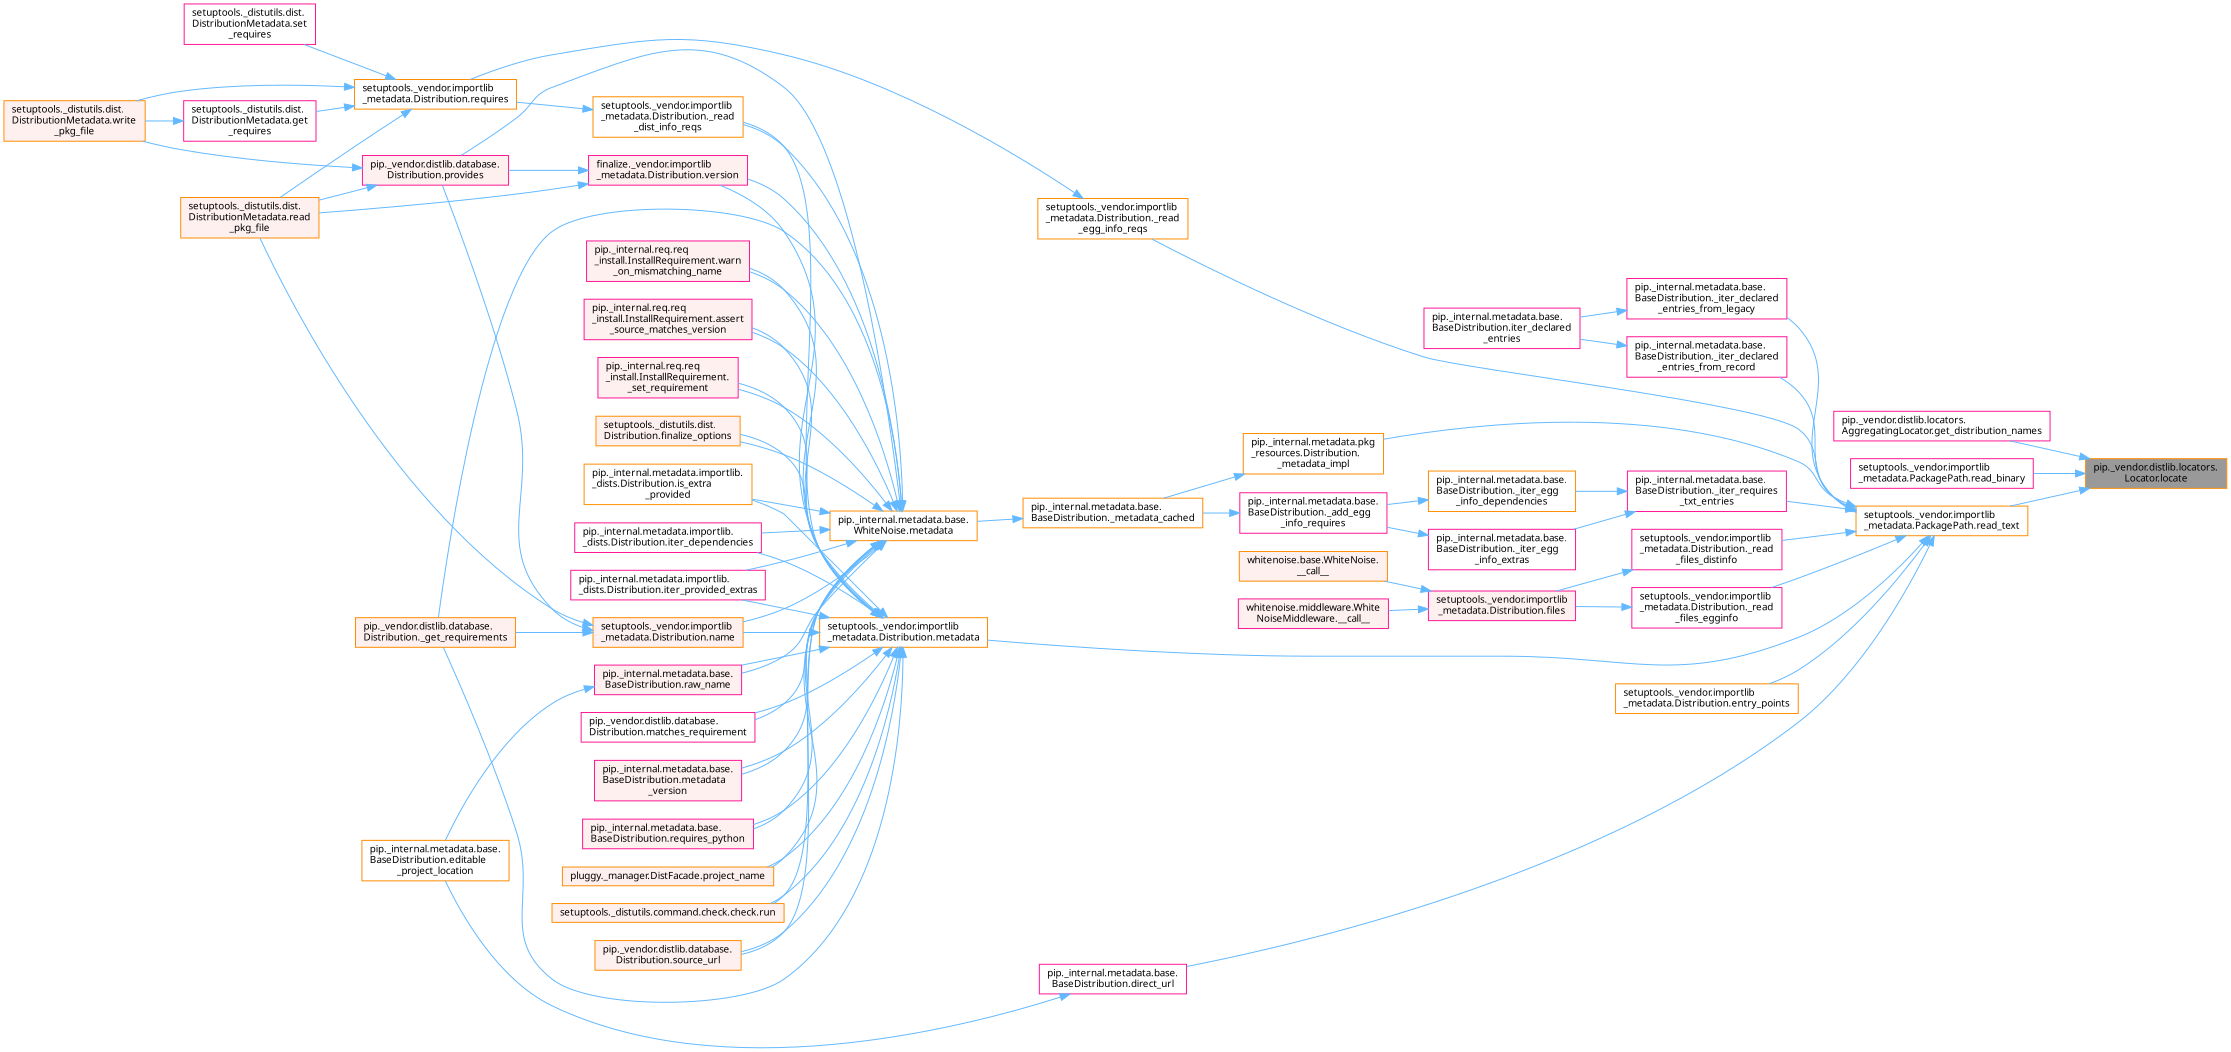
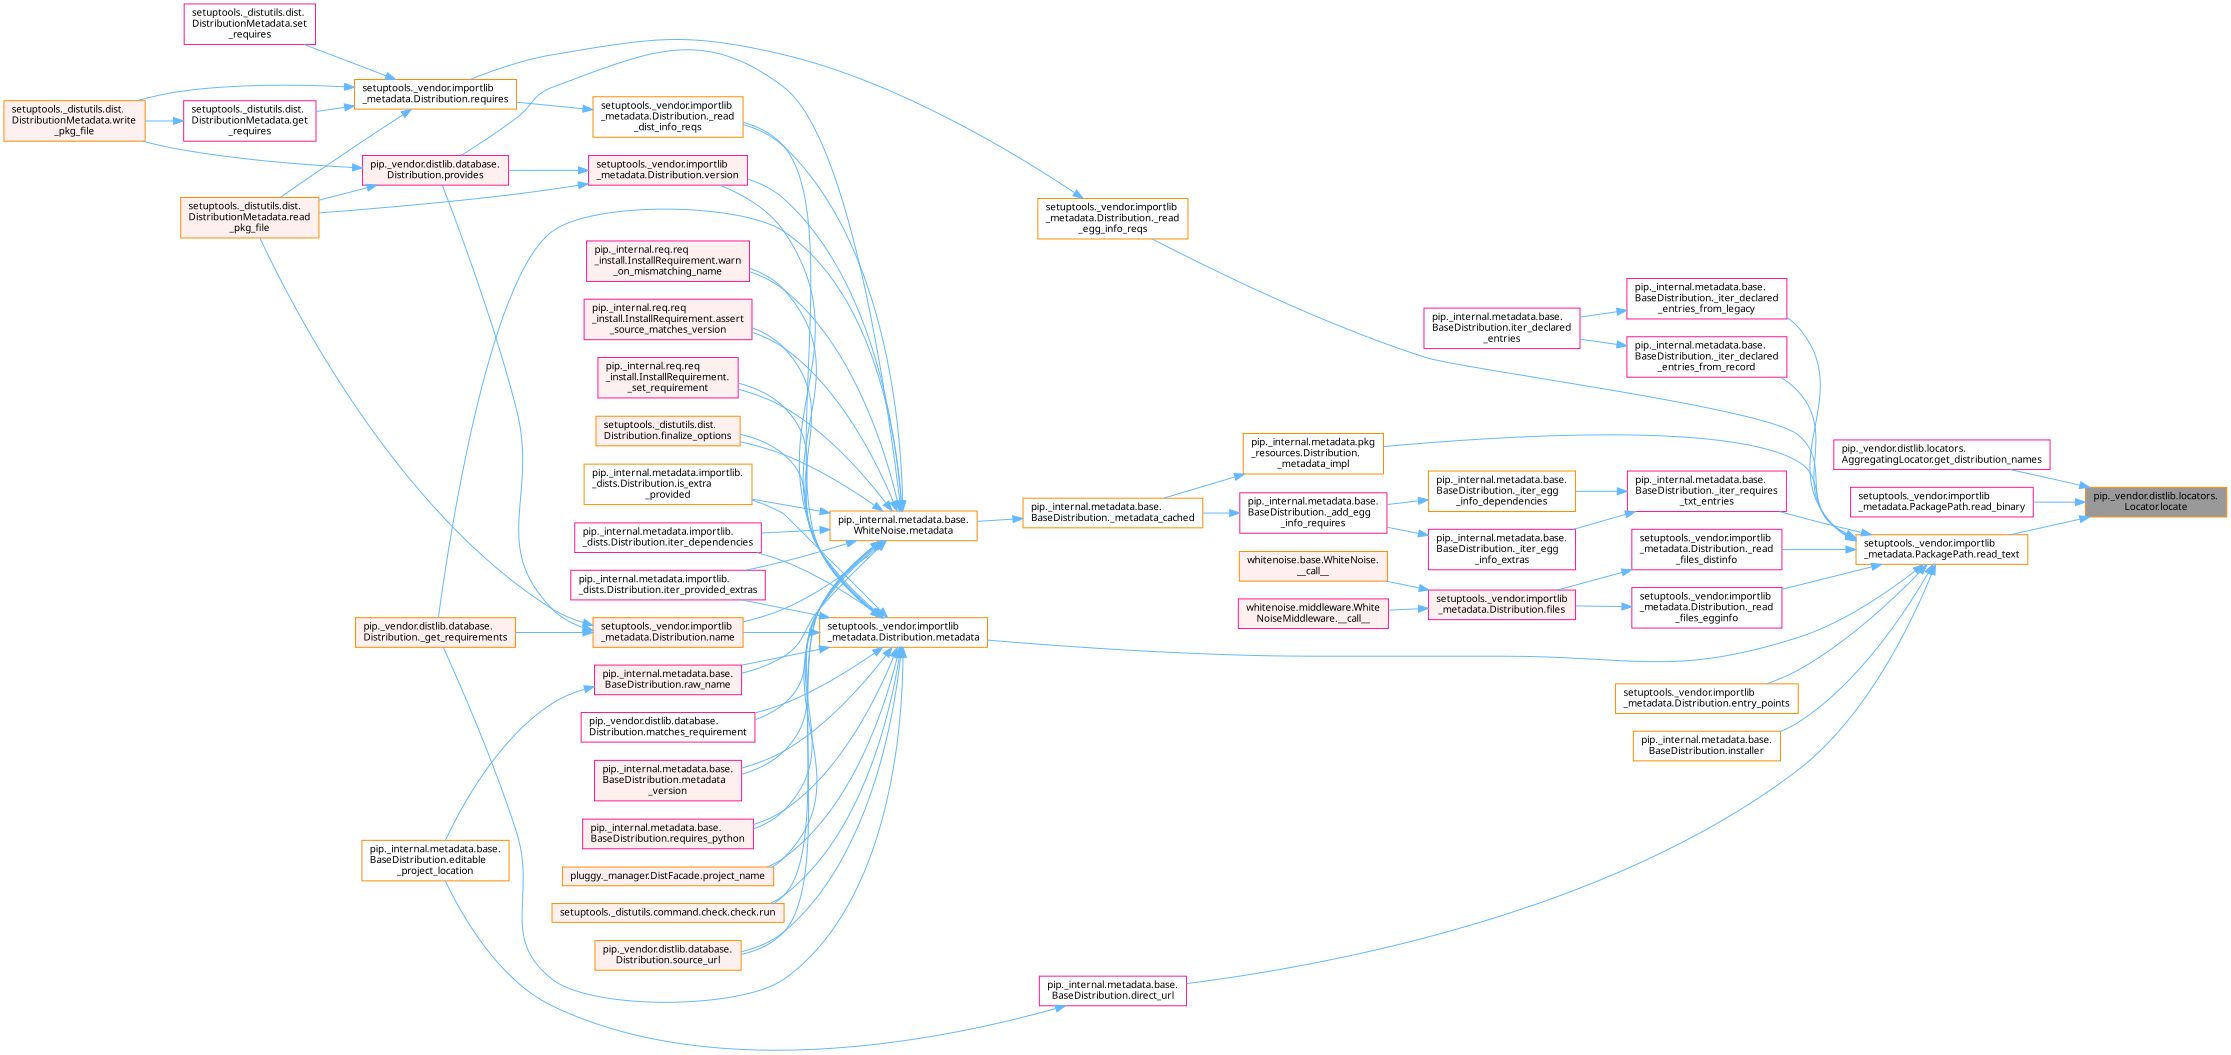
node "finalize._vendor.importlib _metadata.Distribution.version": label "finalize._vendor.importlib _metadata.Distribution.version" -> "setuptools._vendor.importlib _metadata.Distribution.version"
node "pip._internal.metadata.base. BaseDistribution.installer": added
